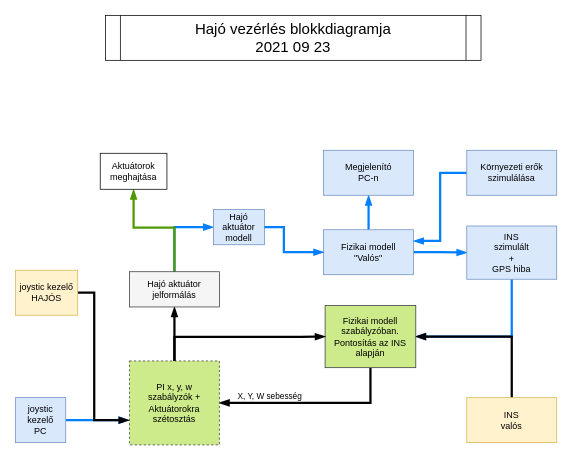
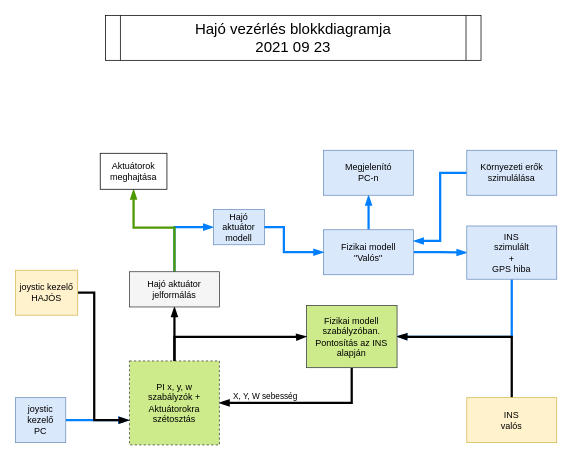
node "Fizikai modell szabályzóban. Pontosítás az INS alapján": moved (371, 337) -> (352, 337)
